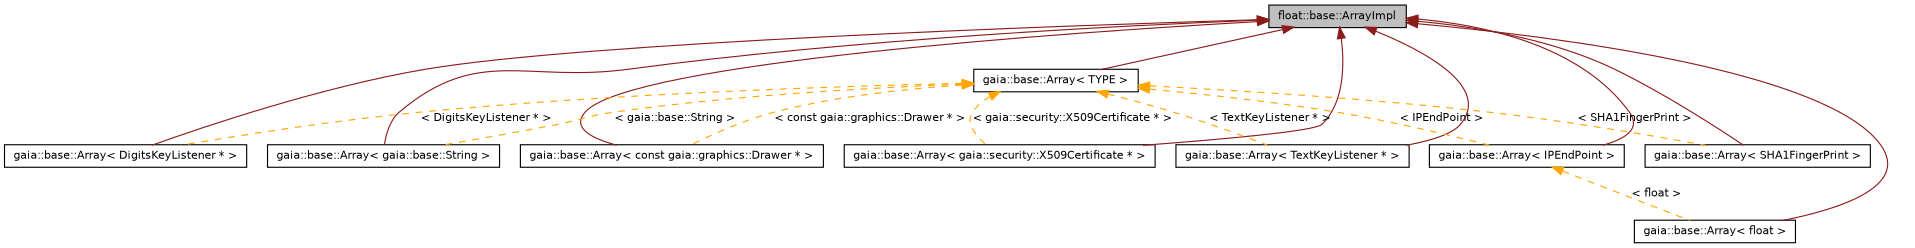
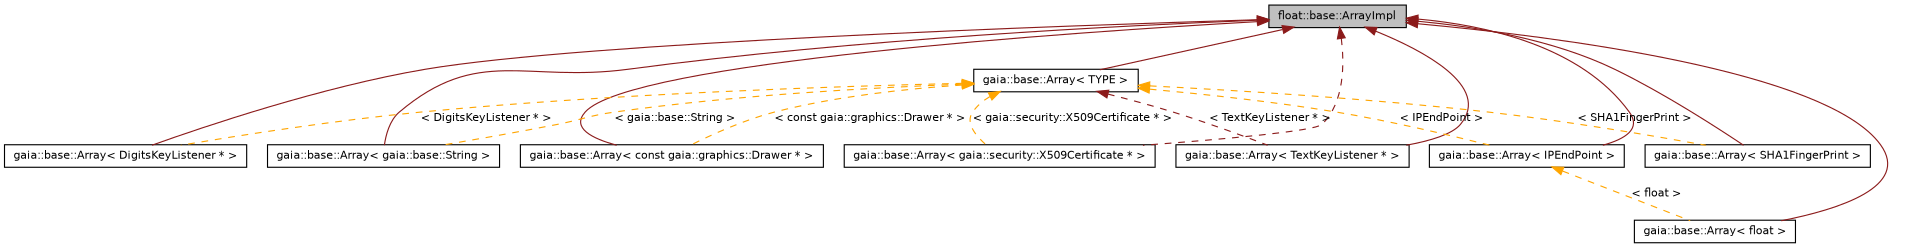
edge "gaia::base::Array< TextKeyListener * >" -> "gaia::base::Array< TYPE >": color orange -> firebrick4
edge "gaia::base::Array< gaia::security::X509Certificate * >" -> "float::base::ArrayImpl": style solid -> dashed
